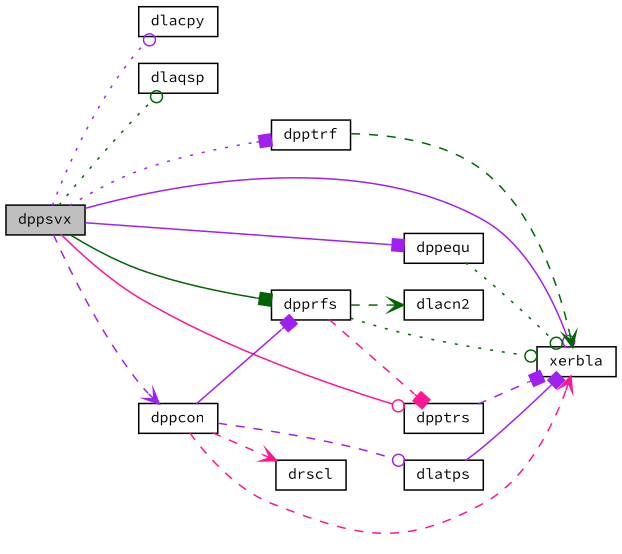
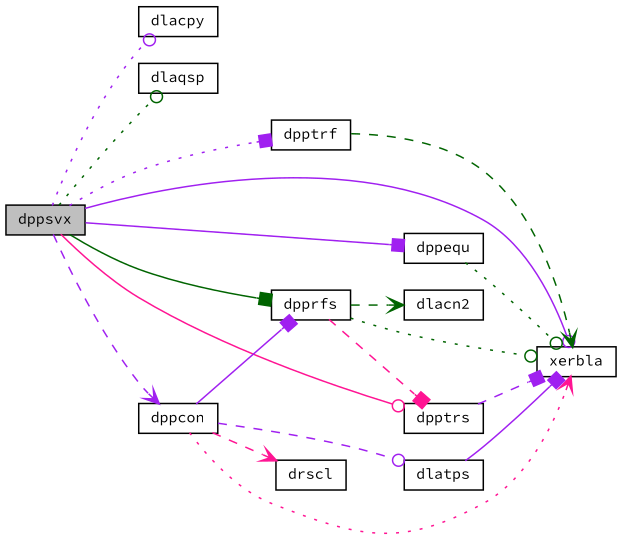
edge "dppcon" -> "xerbla": style dashed -> dotted
